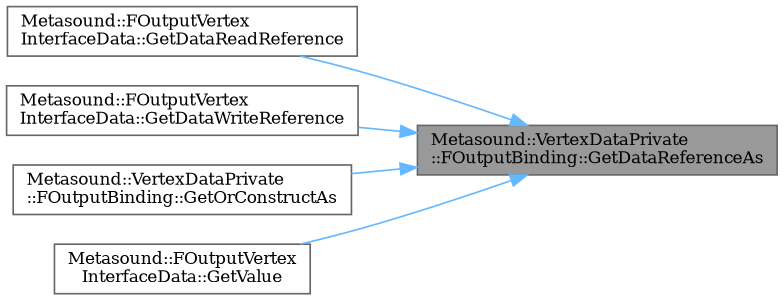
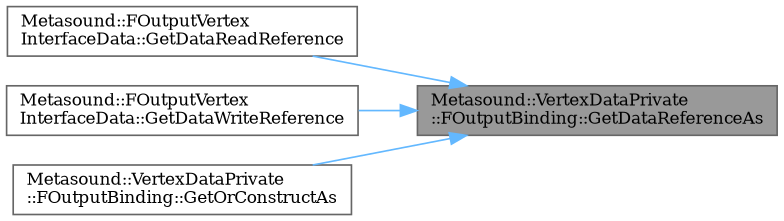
node "Metasound::FOutputVertex InterfaceData::GetValue": removed
